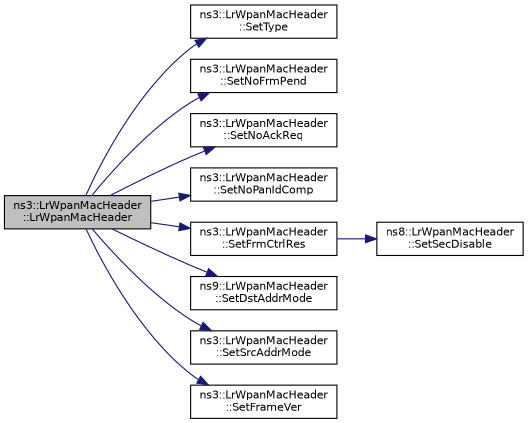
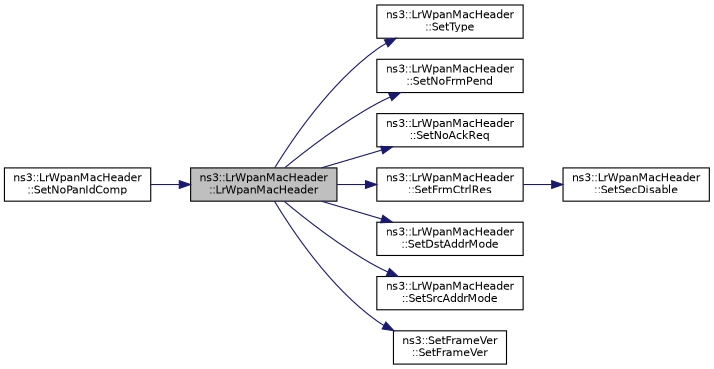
edge "ns3::LrWpanMacHeader ::LrWpanMacHeader" -> "ns3::LrWpanMacHeader ::SetNoPanIdComp": reversed
node "ns8::LrWpanMacHeader ::SetSecDisable": label "ns8::LrWpanMacHeader ::SetSecDisable" -> "ns3::LrWpanMacHeader ::SetSecDisable"
node "ns9::LrWpanMacHeader ::SetDstAddrMode": label "ns9::LrWpanMacHeader ::SetDstAddrMode" -> "ns3::LrWpanMacHeader ::SetDstAddrMode"
node "ns3::LrWpanMacHeader ::SetFrameVer": label "ns3::LrWpanMacHeader ::SetFrameVer" -> "ns3::SetFrameVer ::SetFrameVer"
